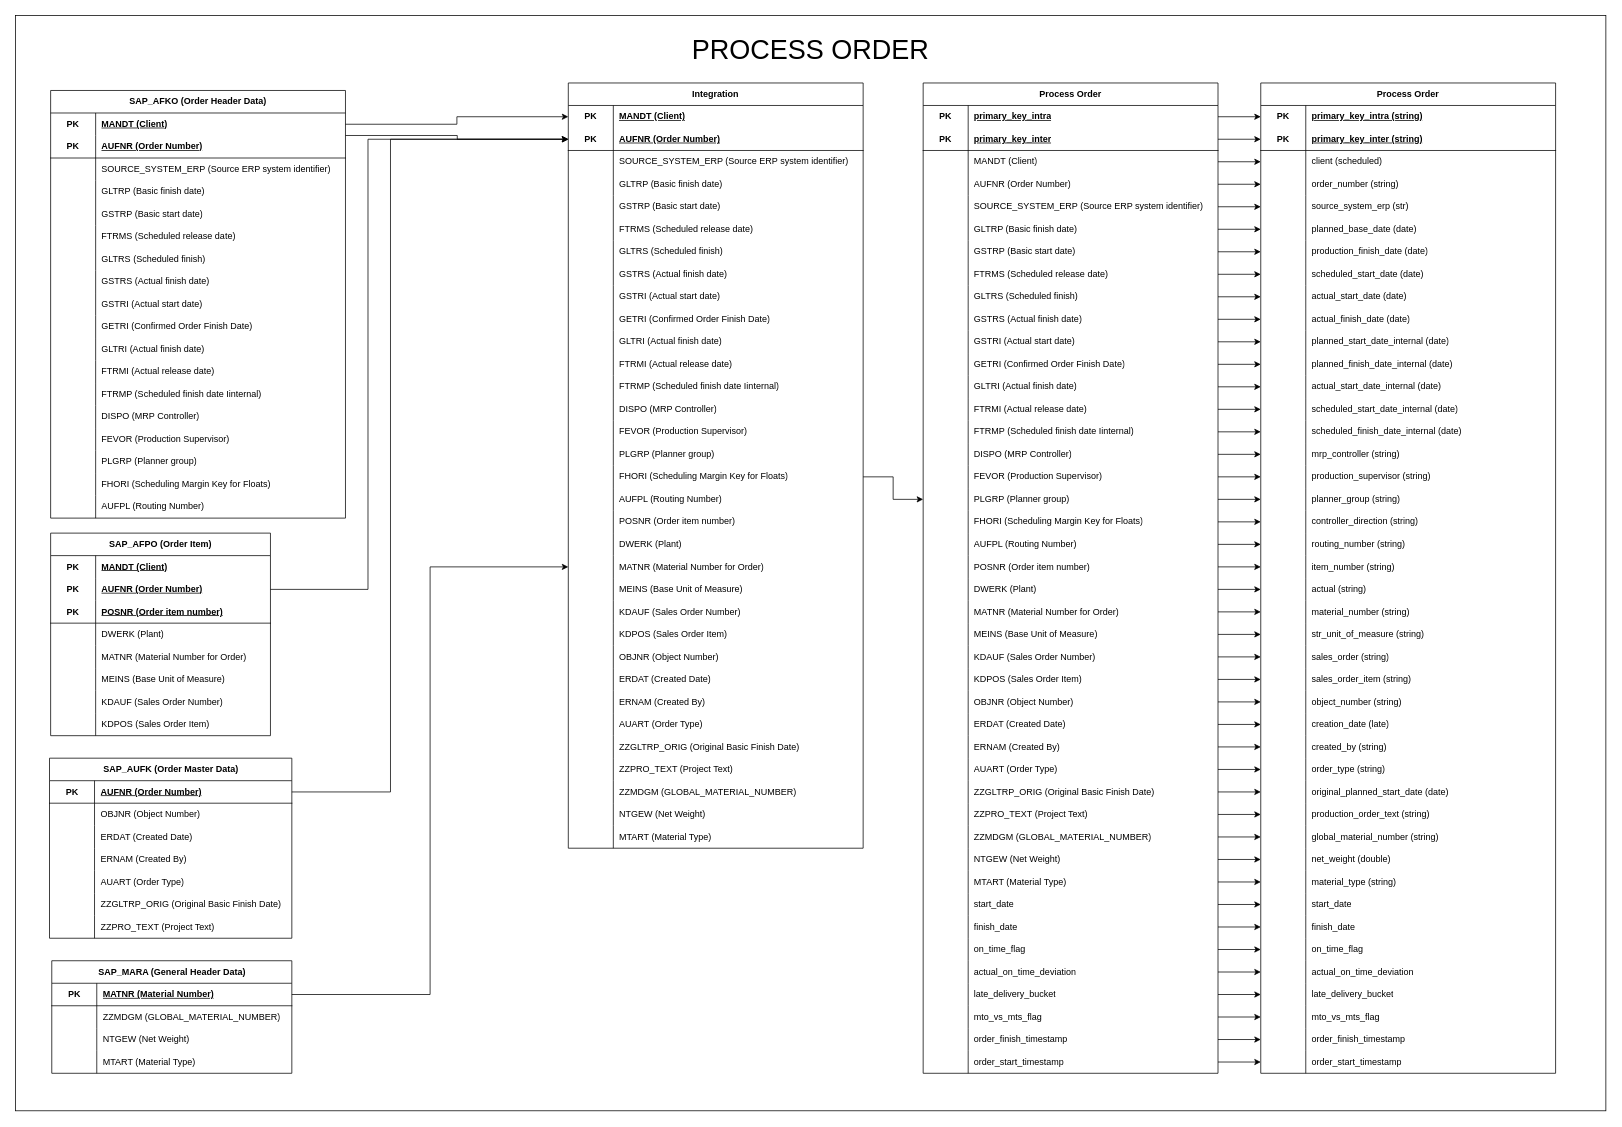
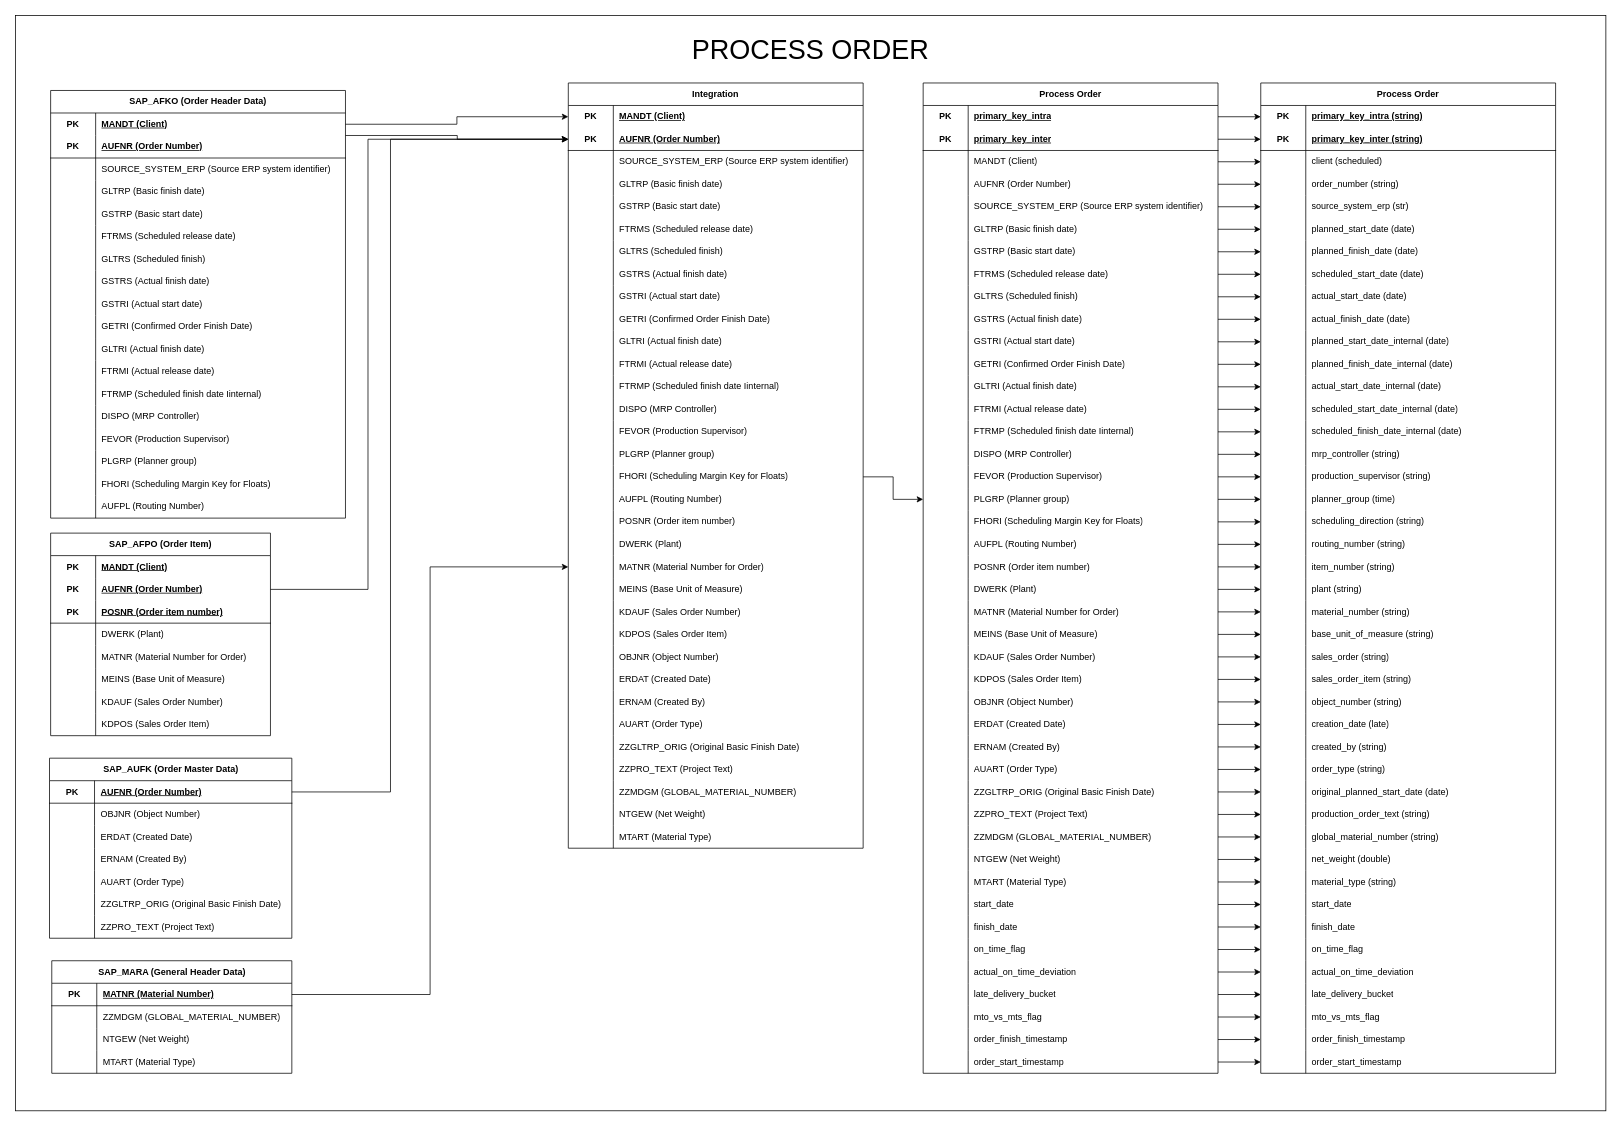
node "planned_base_date (date)": label "planned_base_date (date)" -> "planned_start_date (date)"
node "production_finish_date (date)": label "production_finish_date (date)" -> "planned_finish_date (date)"
node "planner_group (string)": label "planner_group (string)" -> "planner_group (time)"
node "controller_direction (string)": label "controller_direction (string)" -> "scheduling_direction (string)"
node "actual (string)": label "actual (string)" -> "plant (string)"
node "str_unit_of_measure (string)": label "str_unit_of_measure (string)" -> "base_unit_of_measure (string)"
